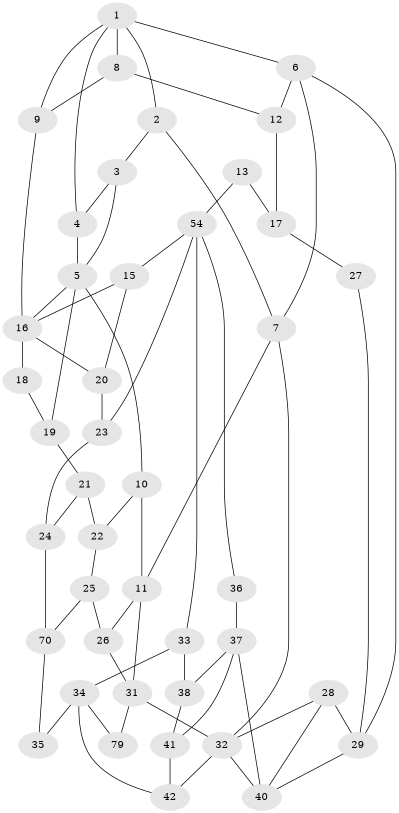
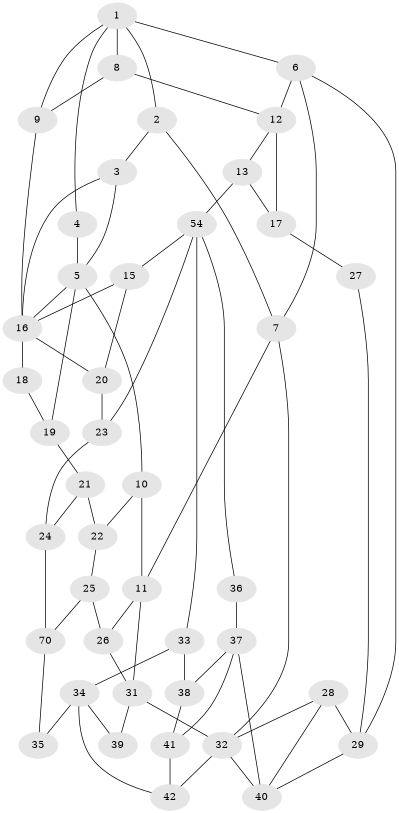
edge "12" -- "13": added
edge "3" -- "4": now "3" -- "16"
node "79": label "79" -> "39"
